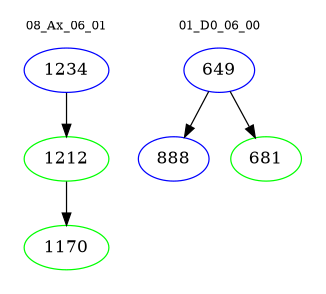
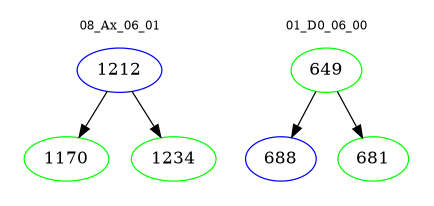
node "1234": color blue -> green
node "649": color blue -> green
edge "1234" -> "1212": reversed
node "1212": color green -> blue
node "888": label "888" -> "688"
